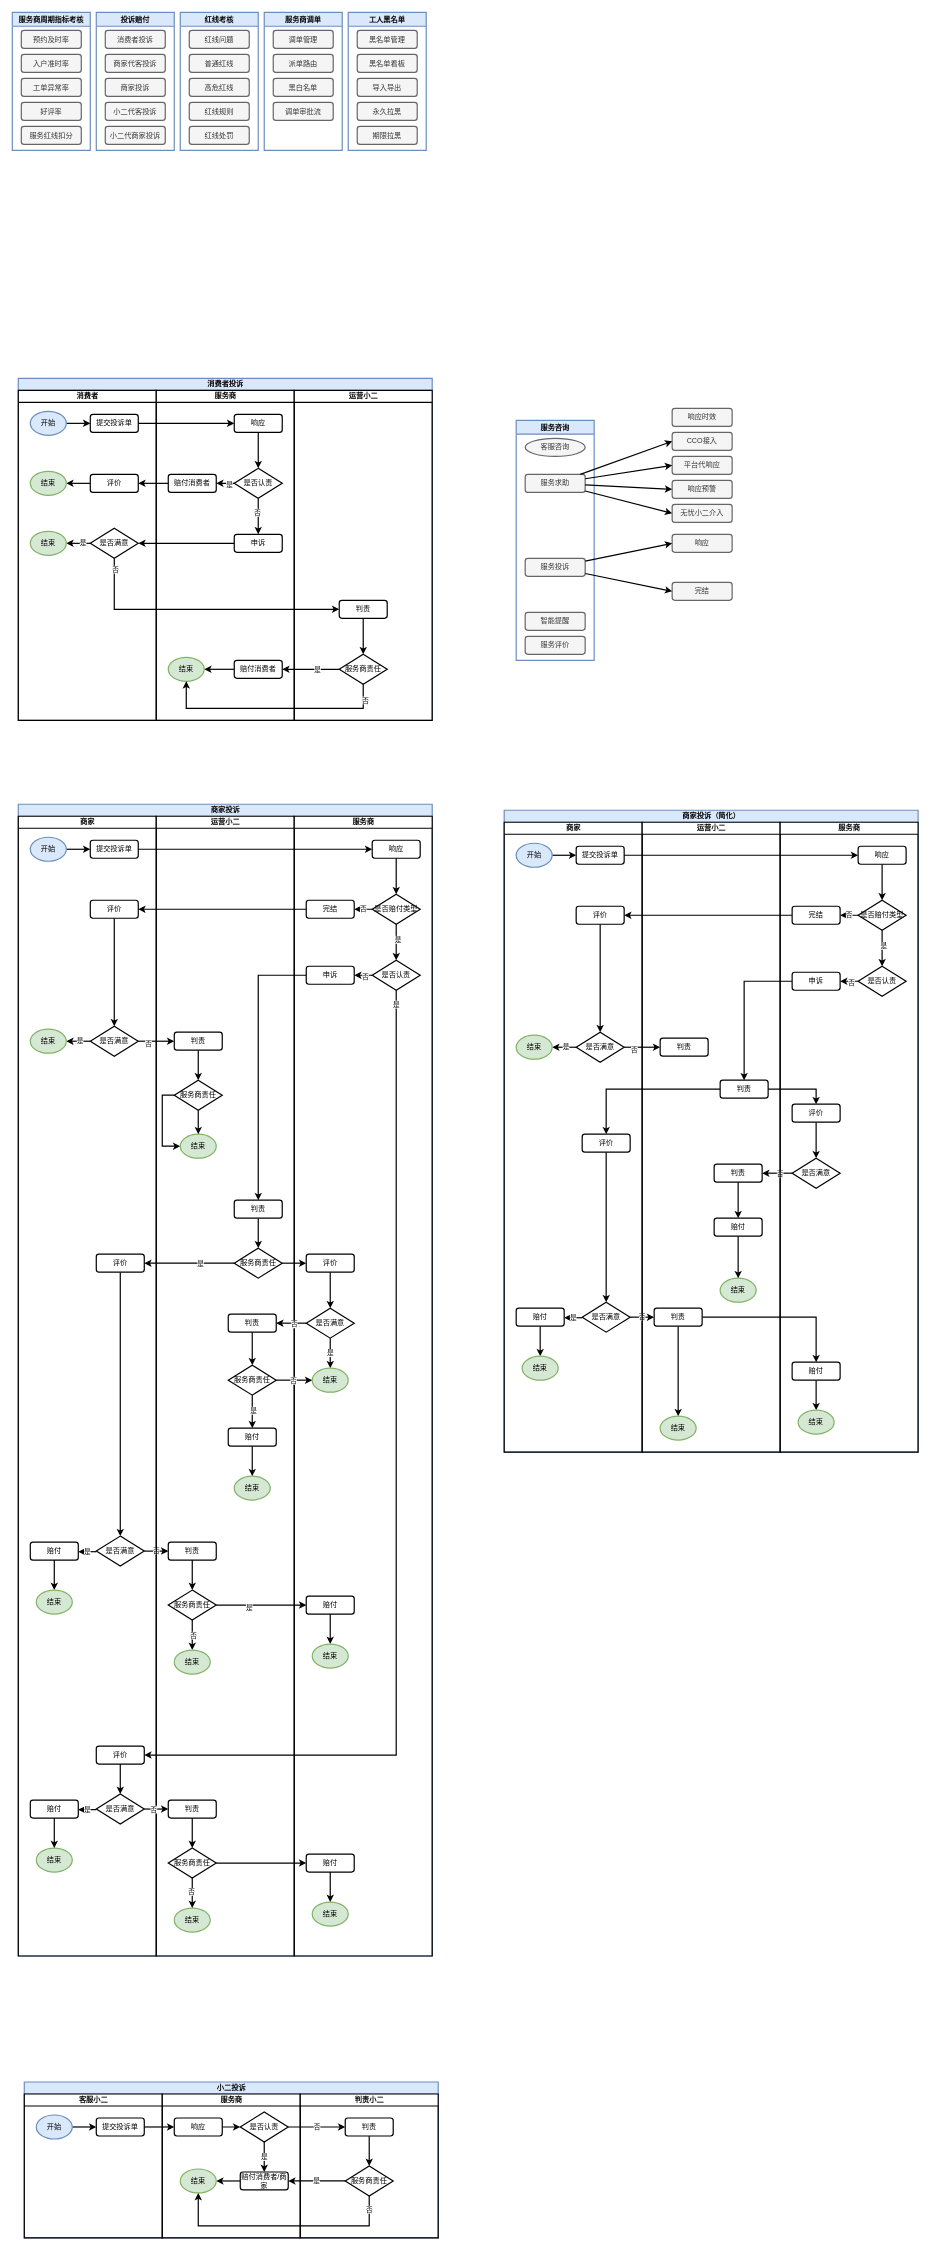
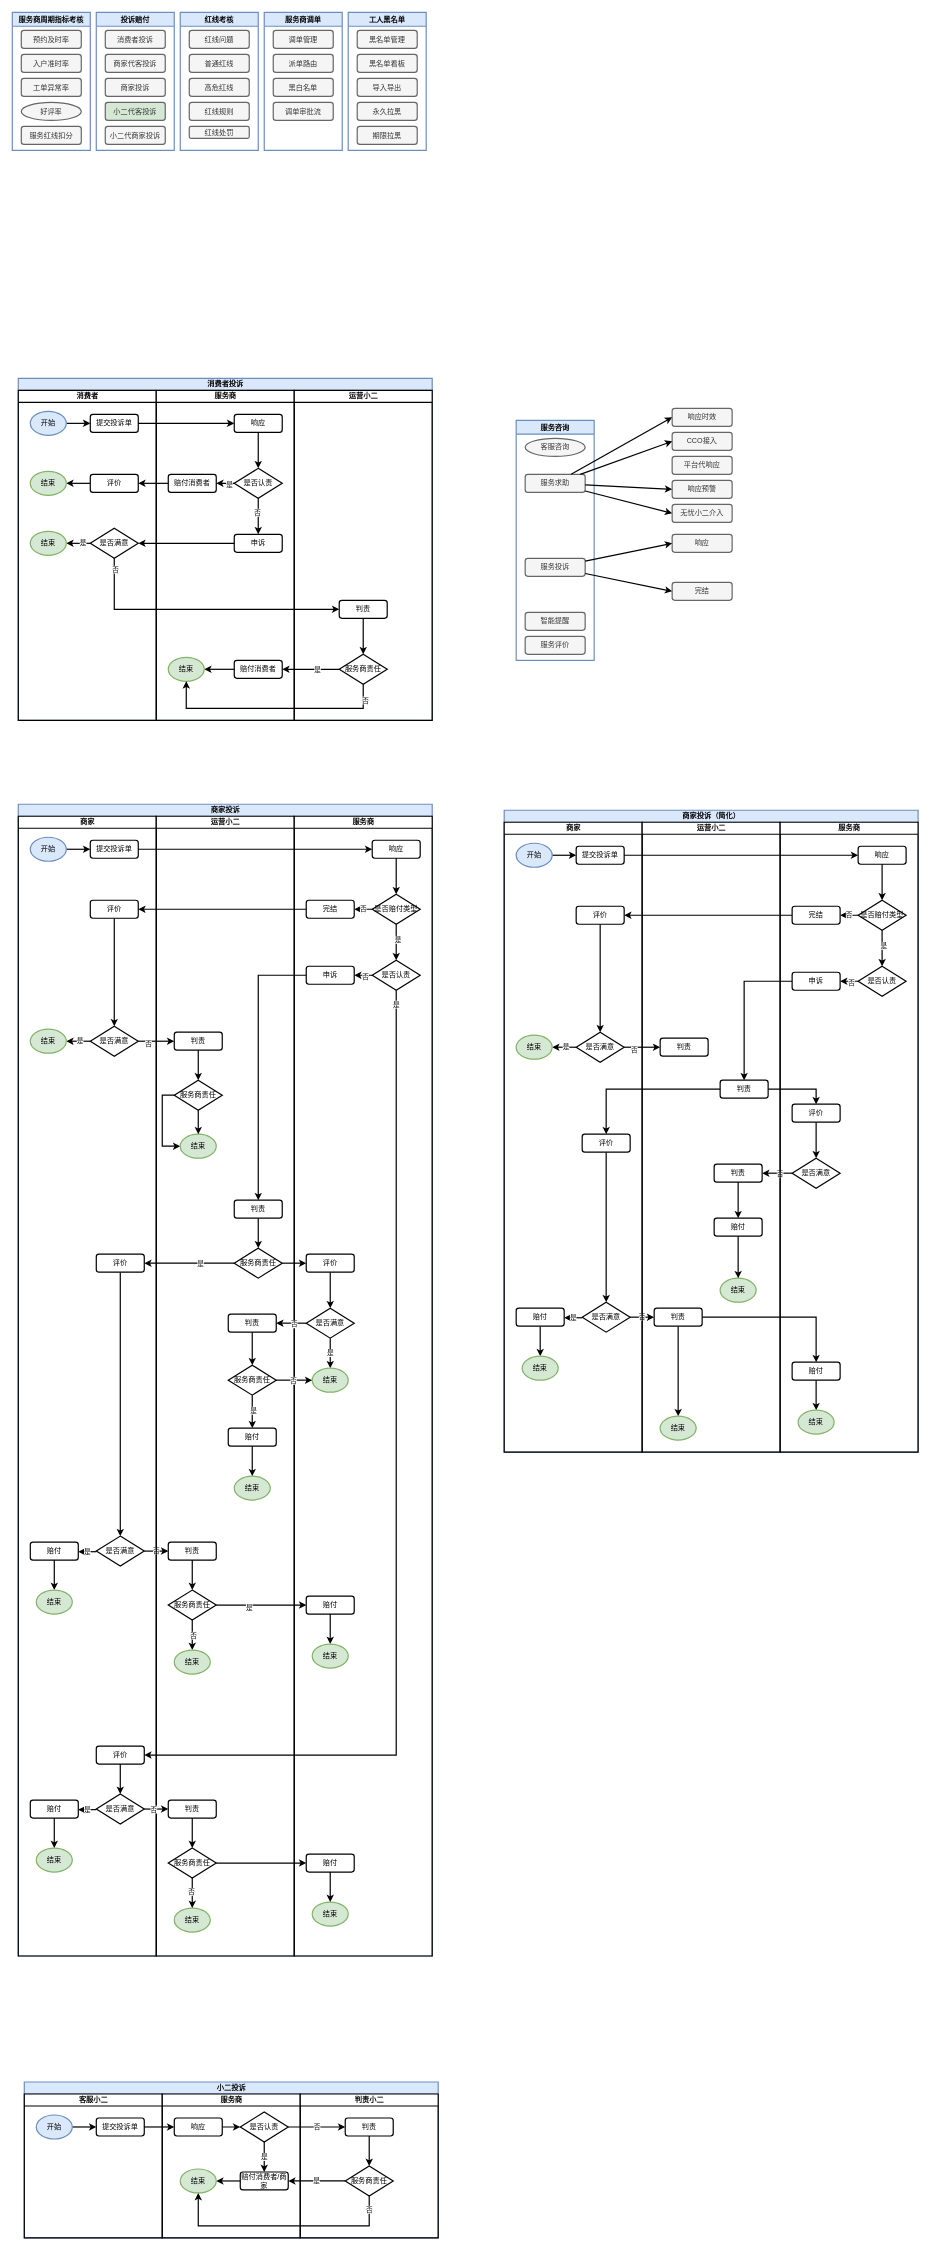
node "好评率": shape rounded rectangle -> ellipse
node "小二代客投诉": fillcolor #f5f5f5 -> #d5e8d4
node "红线处罚": size 60x18 -> 60x12
edge "服务求助" -> "响应时效": added
edge "服务求助" -> "平台代响应": removed
